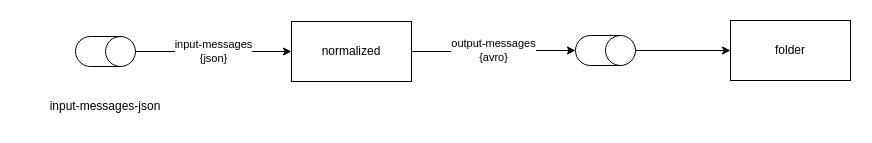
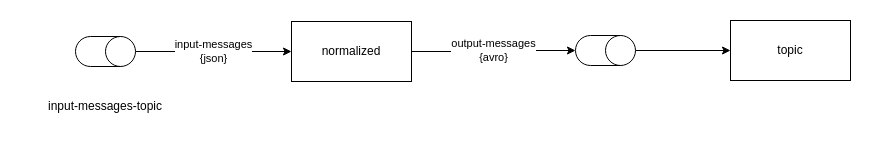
node "folder": label "folder" -> "topic"
node "input-messages-json": label "input-messages-json" -> "input-messages-topic"
